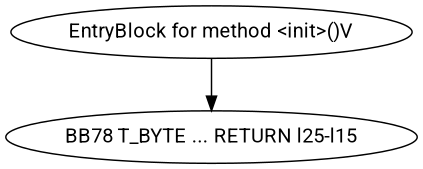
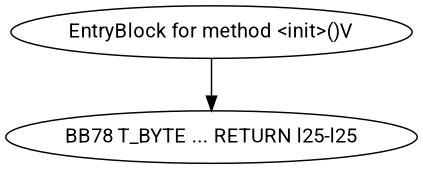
node "BB78 T_BYTE ... RETURN l25-l15": label "BB78 T_BYTE ... RETURN l25-l15" -> "BB78 T_BYTE ... RETURN l25-l25"
